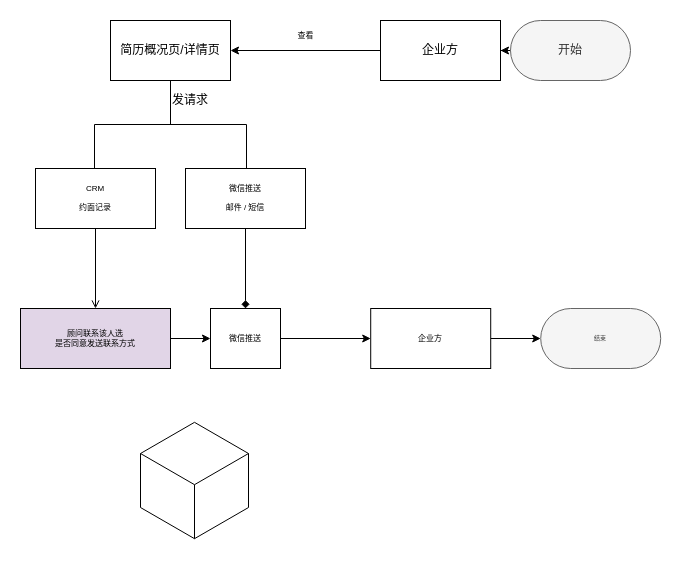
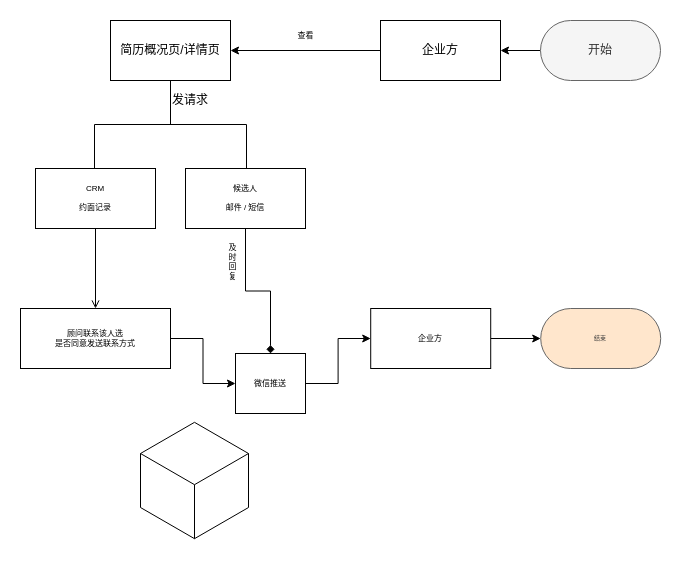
node "开始": moved (571, 51) -> (601, 51)
node "微信推送 邮件 / 短信": label "微信推送 邮件 / 短信" -> "候选人 邮件 / 短信"
node "及 时 回 复": added
node "顾问联系该人选是否同意发送联系方式": fillcolor #e1d5e7 -> #ffffff
node "微信推送": moved (246, 339) -> (271, 384)
node "结束": fillcolor #f5f5f5 -> #ffe6cc
